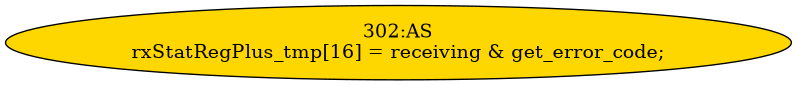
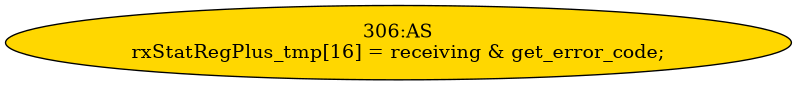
node "302:AS rxStatRegPlus_tmp[16] = receiving & get_error_code;": label "302:AS rxStatRegPlus_tmp[16] = receiving & get_error_code;" -> "306:AS rxStatRegPlus_tmp[16] = receiving & get_error_code;"
